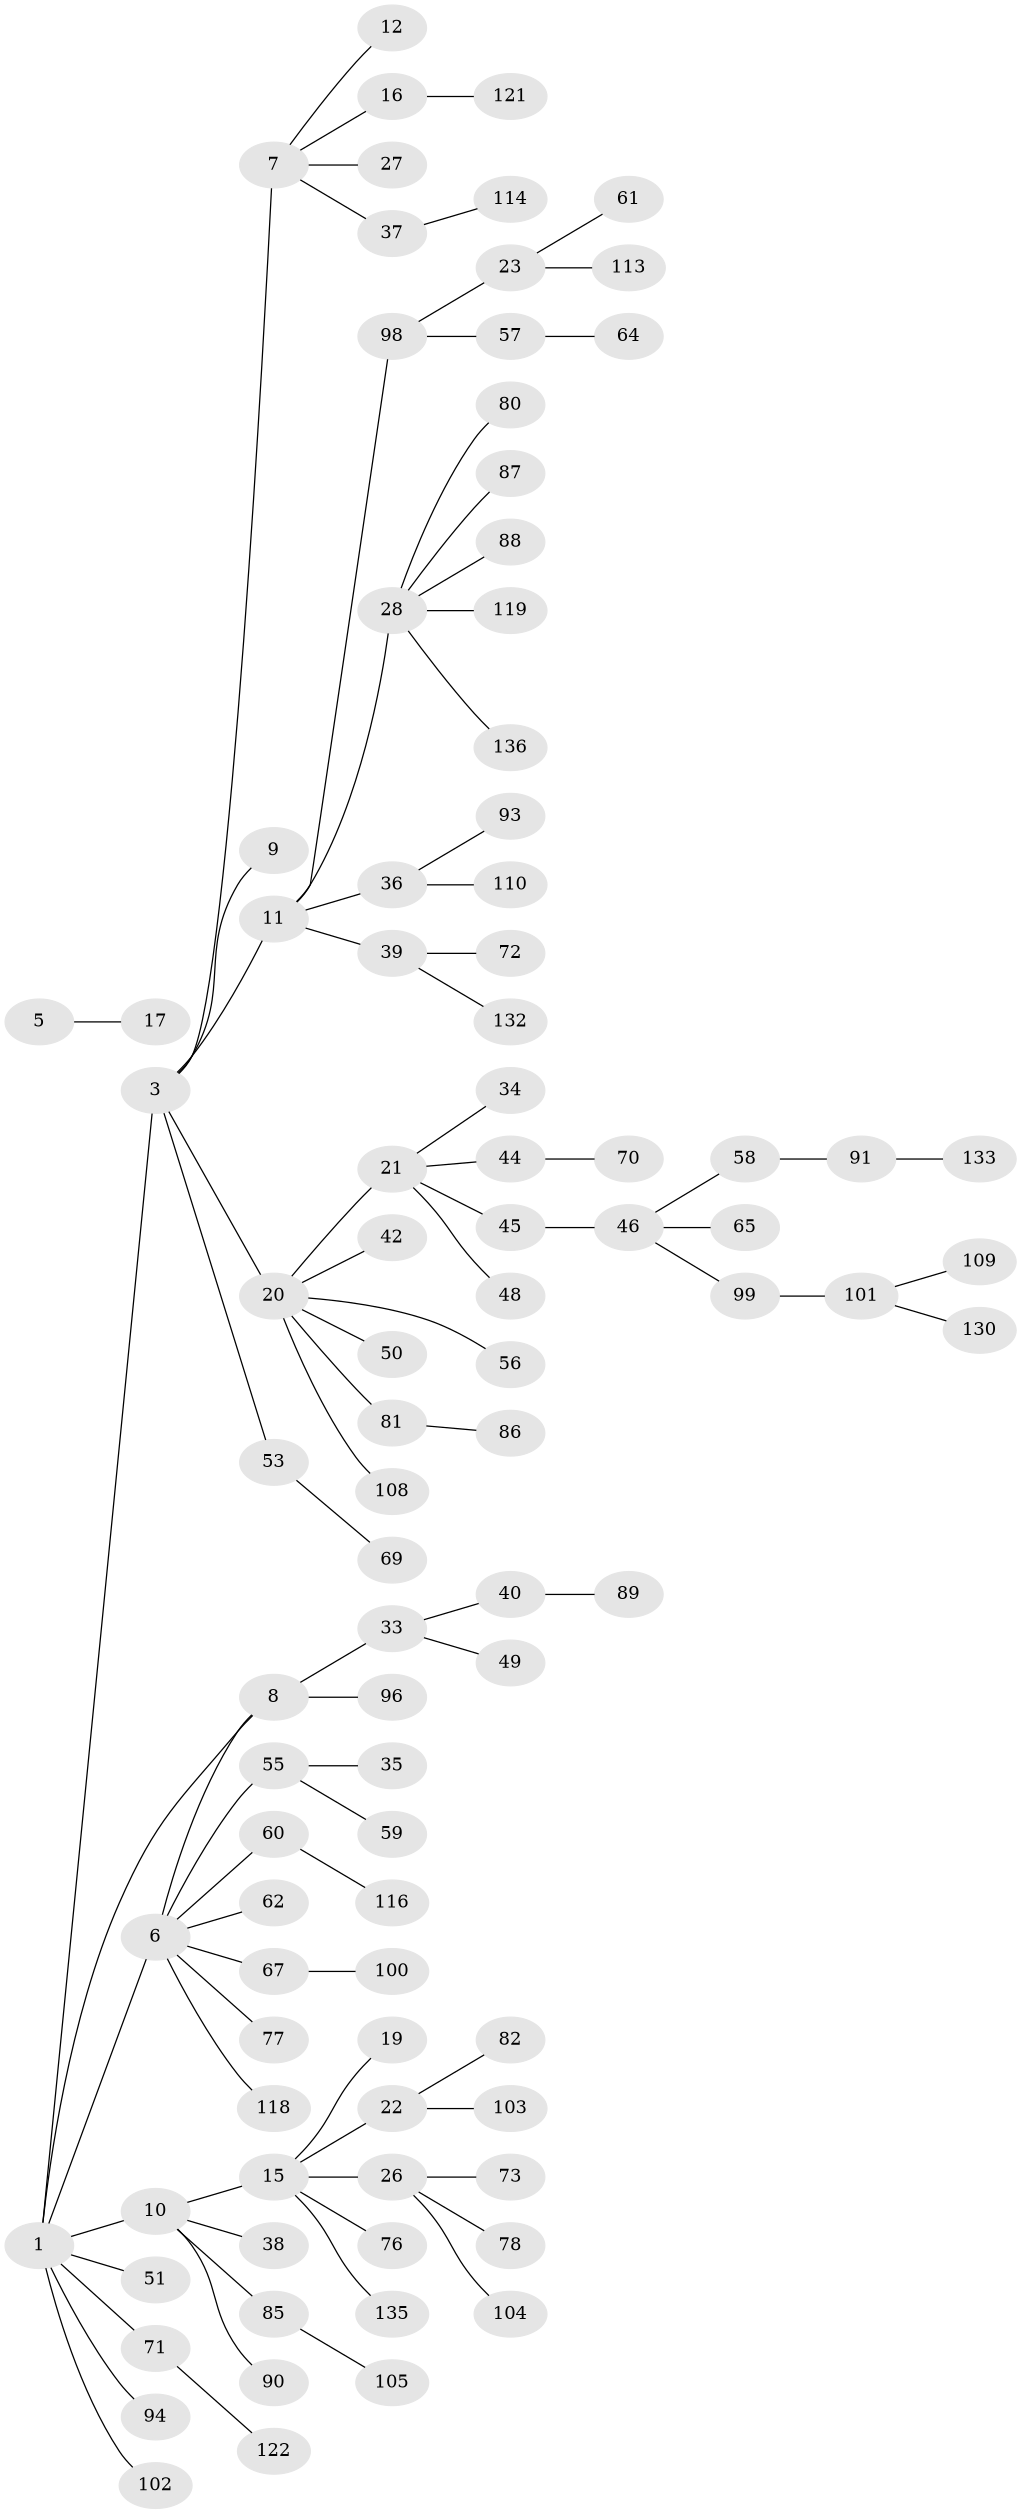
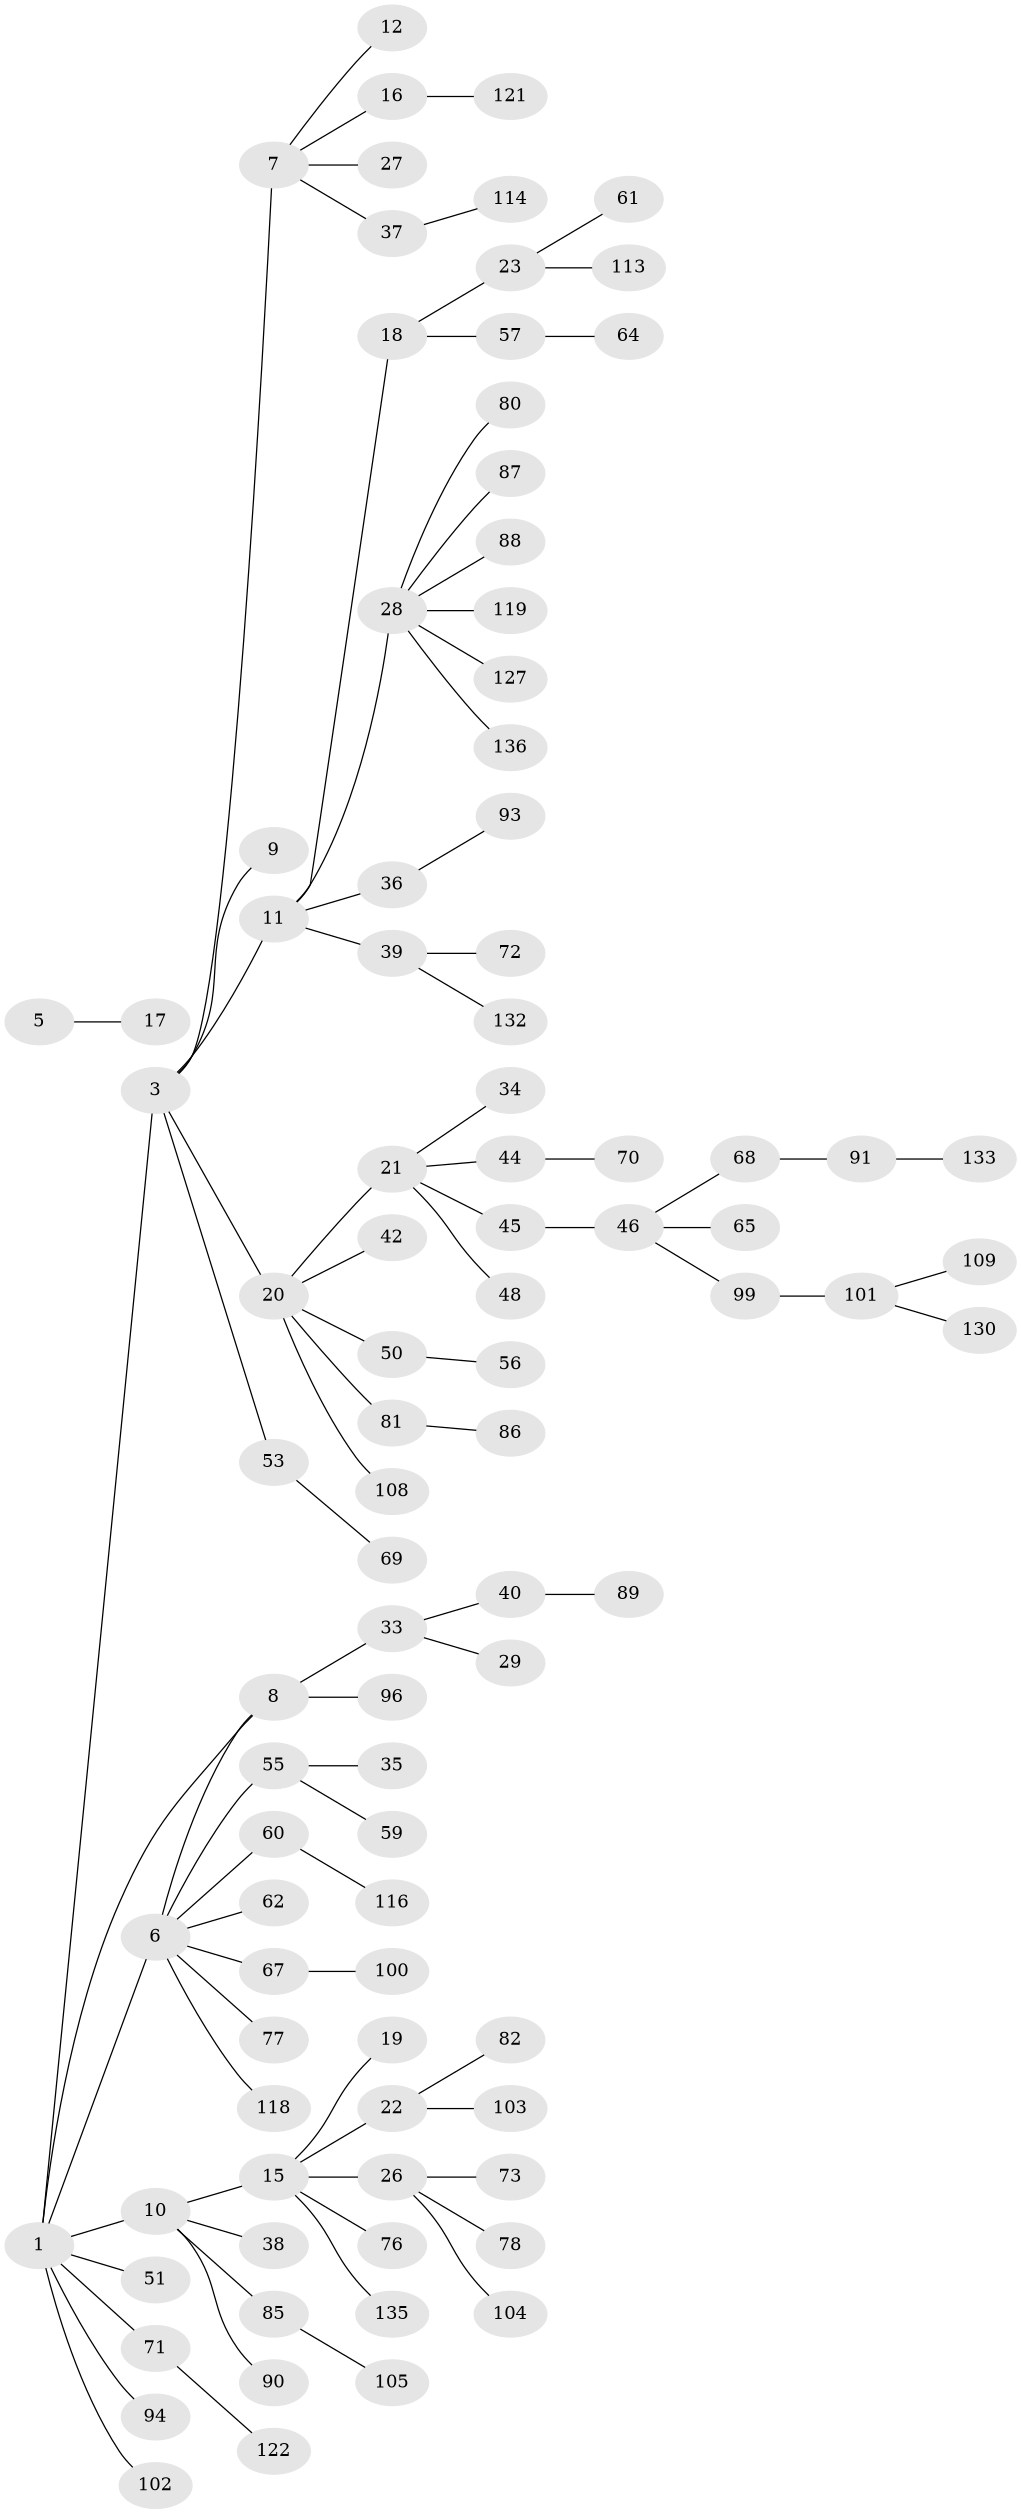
node "98": label "98" -> "18"
node "127": added
node "110": removed
node "58": label "58" -> "68"
edge "20" -- "56": now "50" -- "56"
node "49": label "49" -> "29"
